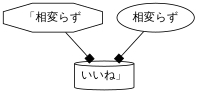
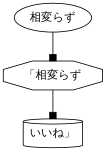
edge "相変らず" -> "いいね」": now "相変らず" -> "「相変らず"
